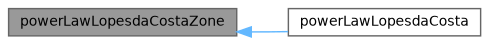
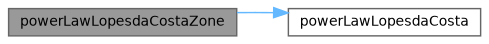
edge "powerLawLopesdaCosta" -> "powerLawLopesdaCostaZone": reversed
